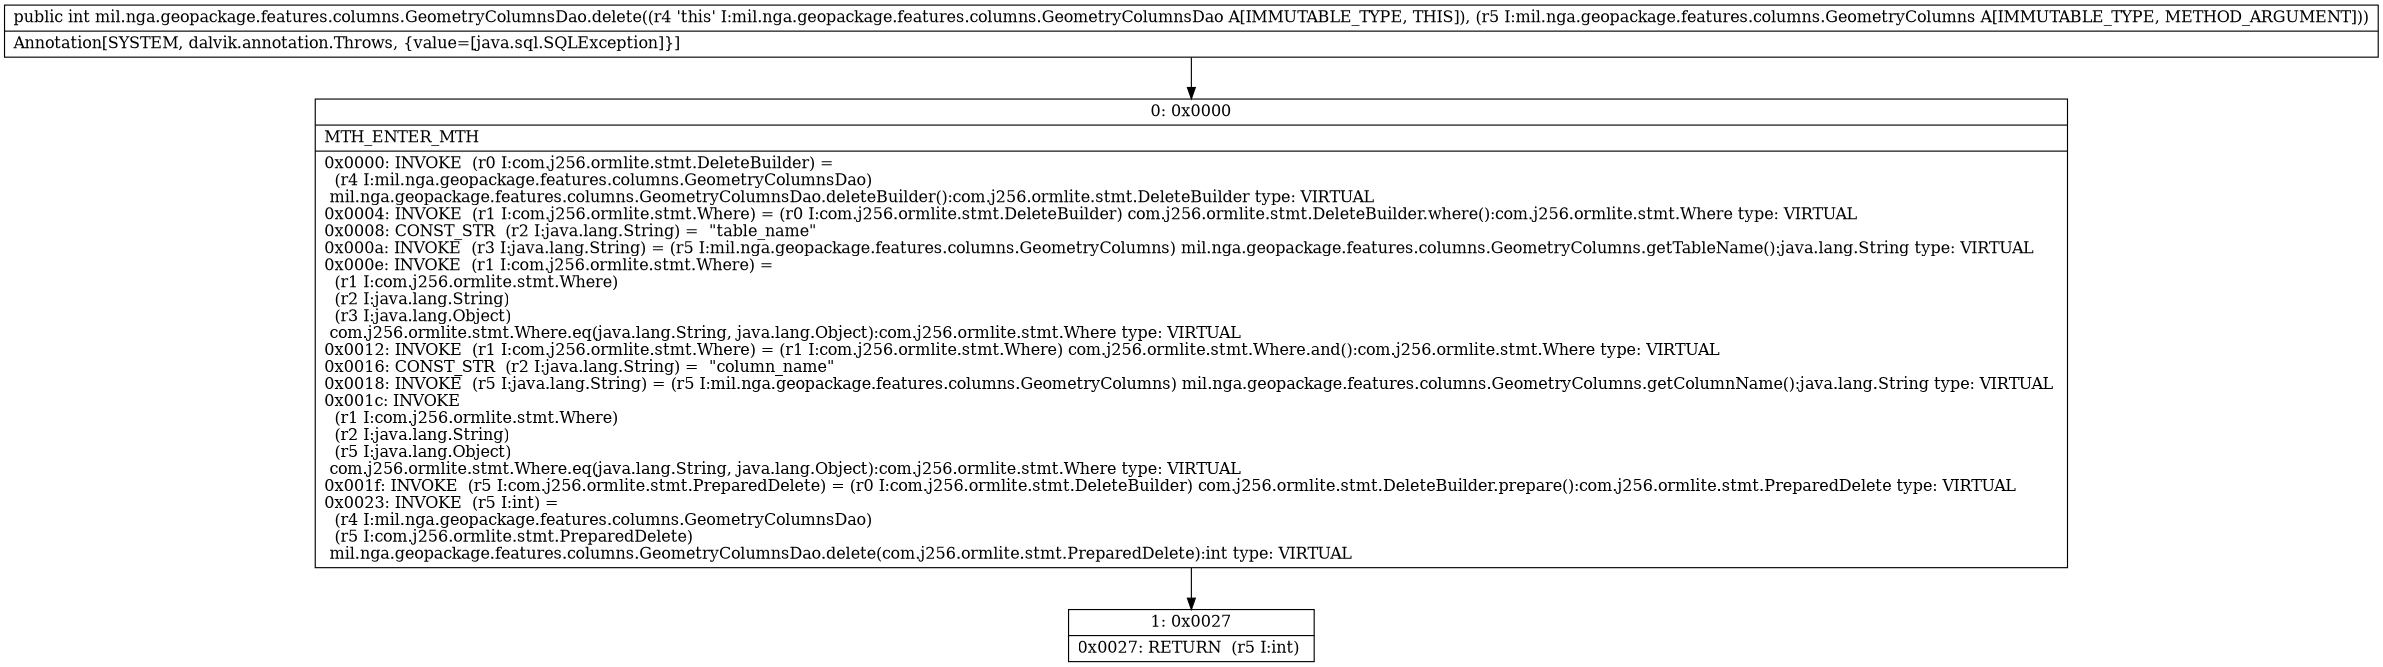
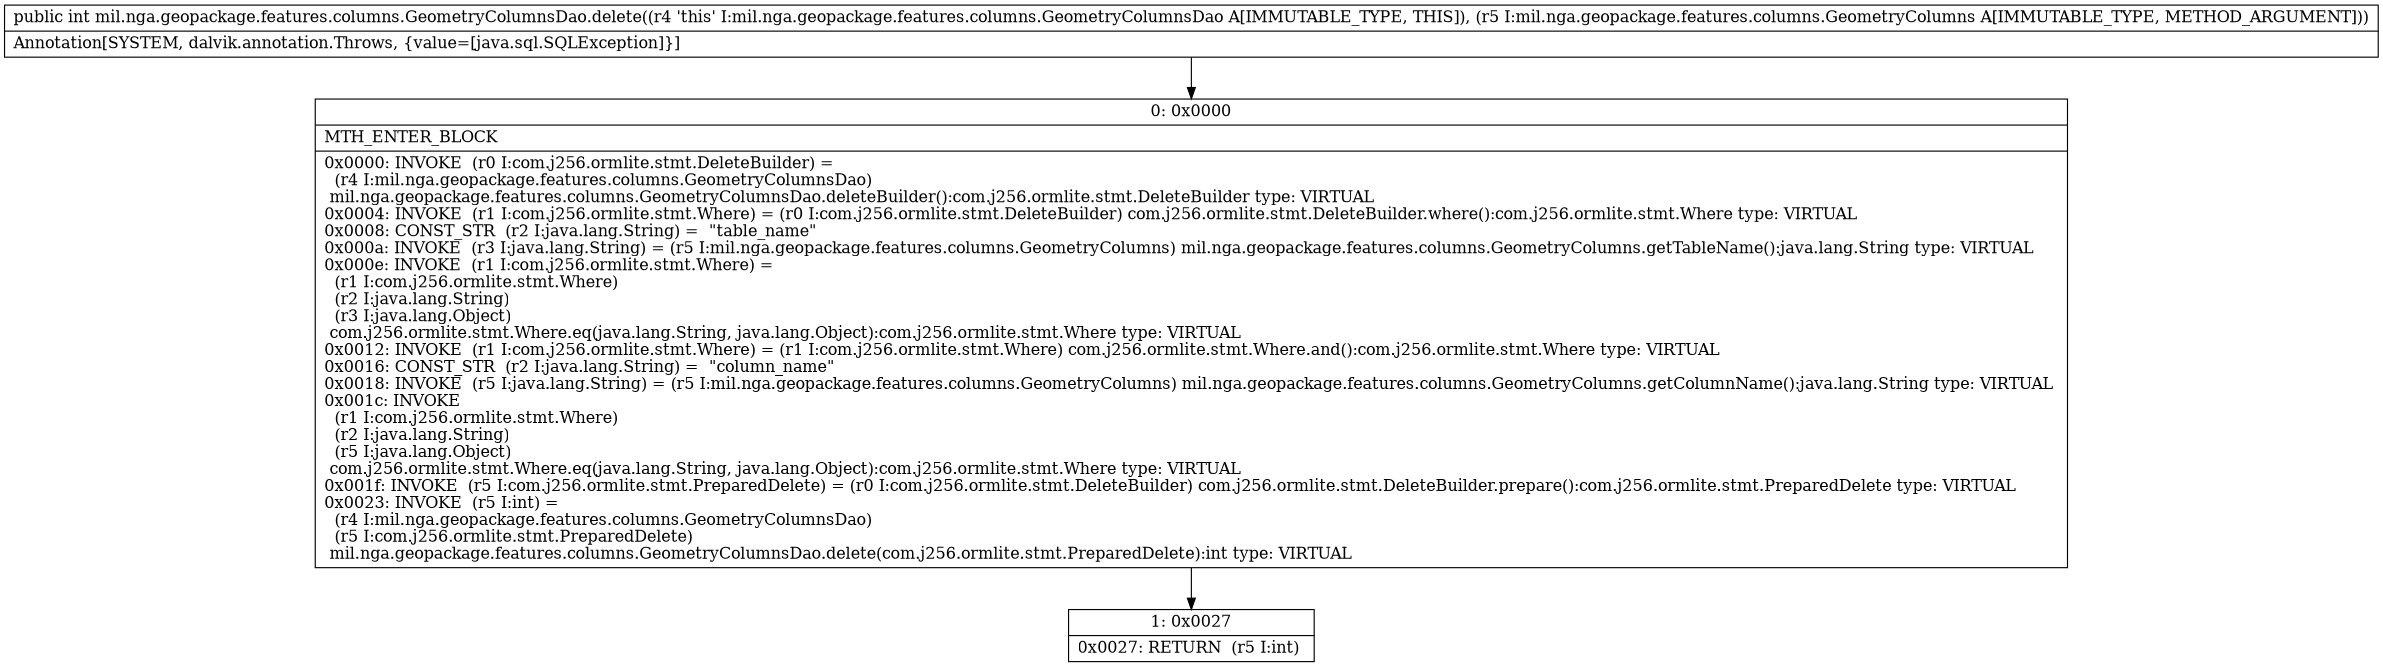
node "0: 0x0000": text "MTH_ENTER_MTH" -> "MTH_ENTER_BLOCK"
